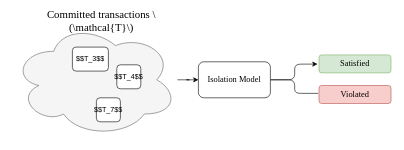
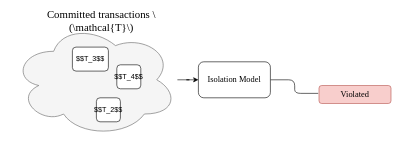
node "Satisfied": removed
edge "Isolation Model" -> "Satisfied": removed
node "$$T_7$$": label "$$T_7$$" -> "$$T_2$$"
